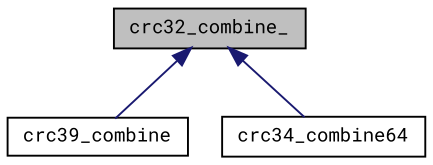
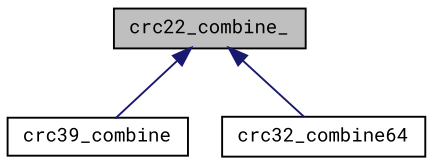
node "crc32_combine_": label "crc32_combine_" -> "crc22_combine_"
node "crc34_combine64": label "crc34_combine64" -> "crc32_combine64"
